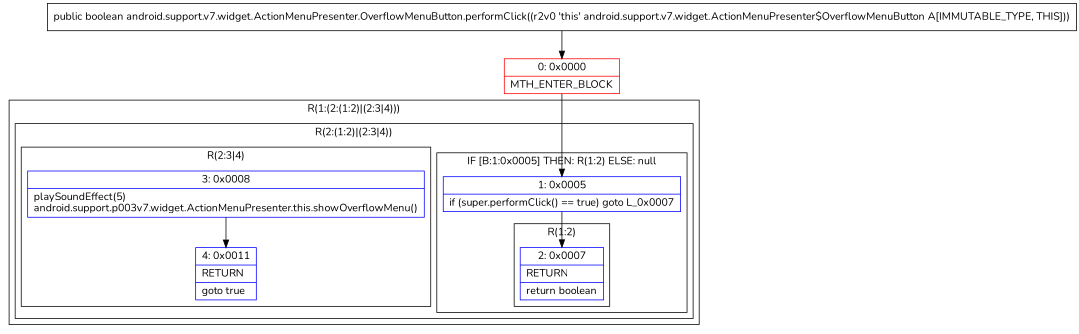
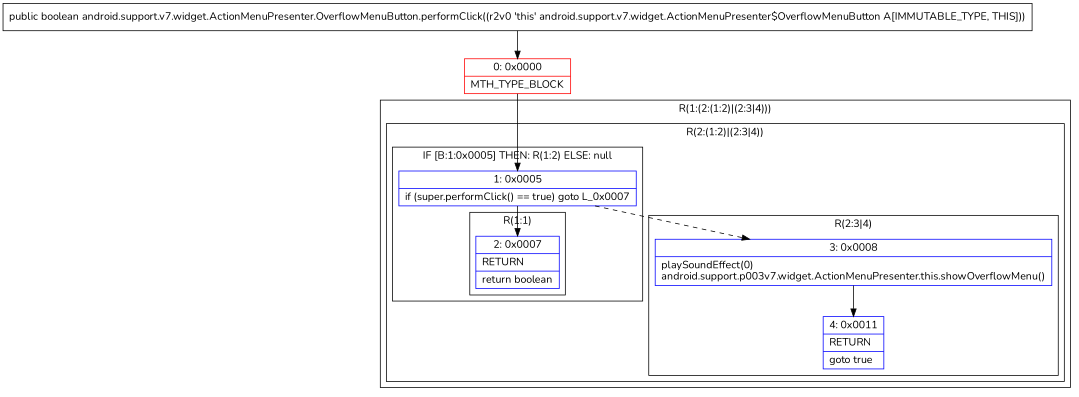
node "0: 0x0000": text "MTH_ENTER_BLOCK" -> "MTH_TYPE_BLOCK"
node "3: 0x0008": text "playSoundEffect(5)" -> "playSoundEffect(0)"
edge "1: 0x0005" -> "3: 0x0008": added
cluster "R(1:2)": label "R(1:2)" -> "R(1:1)"
